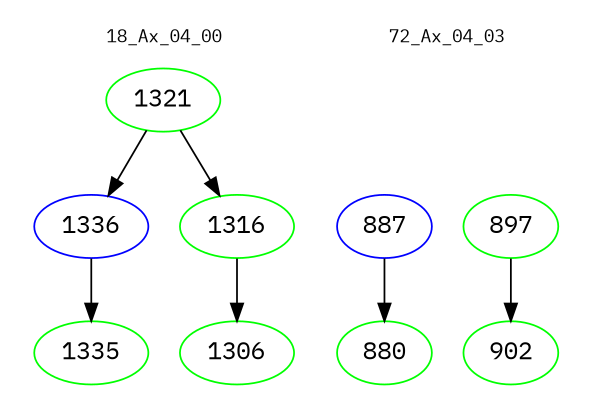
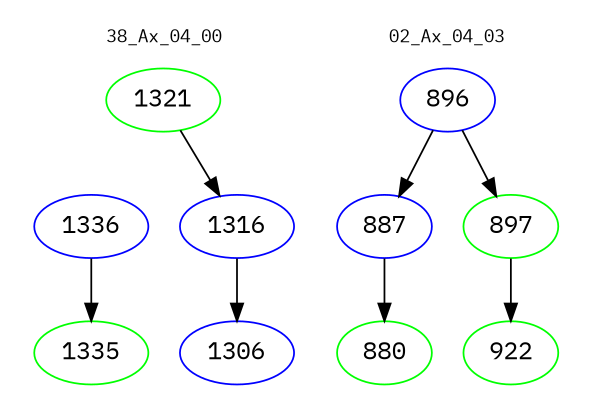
cluster "18_Ax_04_00": label "18_Ax_04_00" -> "38_Ax_04_00"
cluster "72_Ax_04_03": label "72_Ax_04_03" -> "02_Ax_04_03"
node "896": added
edge "1321" -> "1336": removed
node "1316": color green -> blue
node "1306": color green -> blue
node "902": label "902" -> "922"
